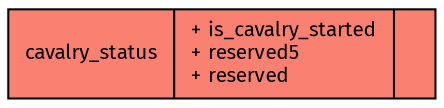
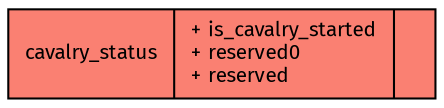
node "cavalry_status": text "+ reserved5" -> "+ reserved0"
